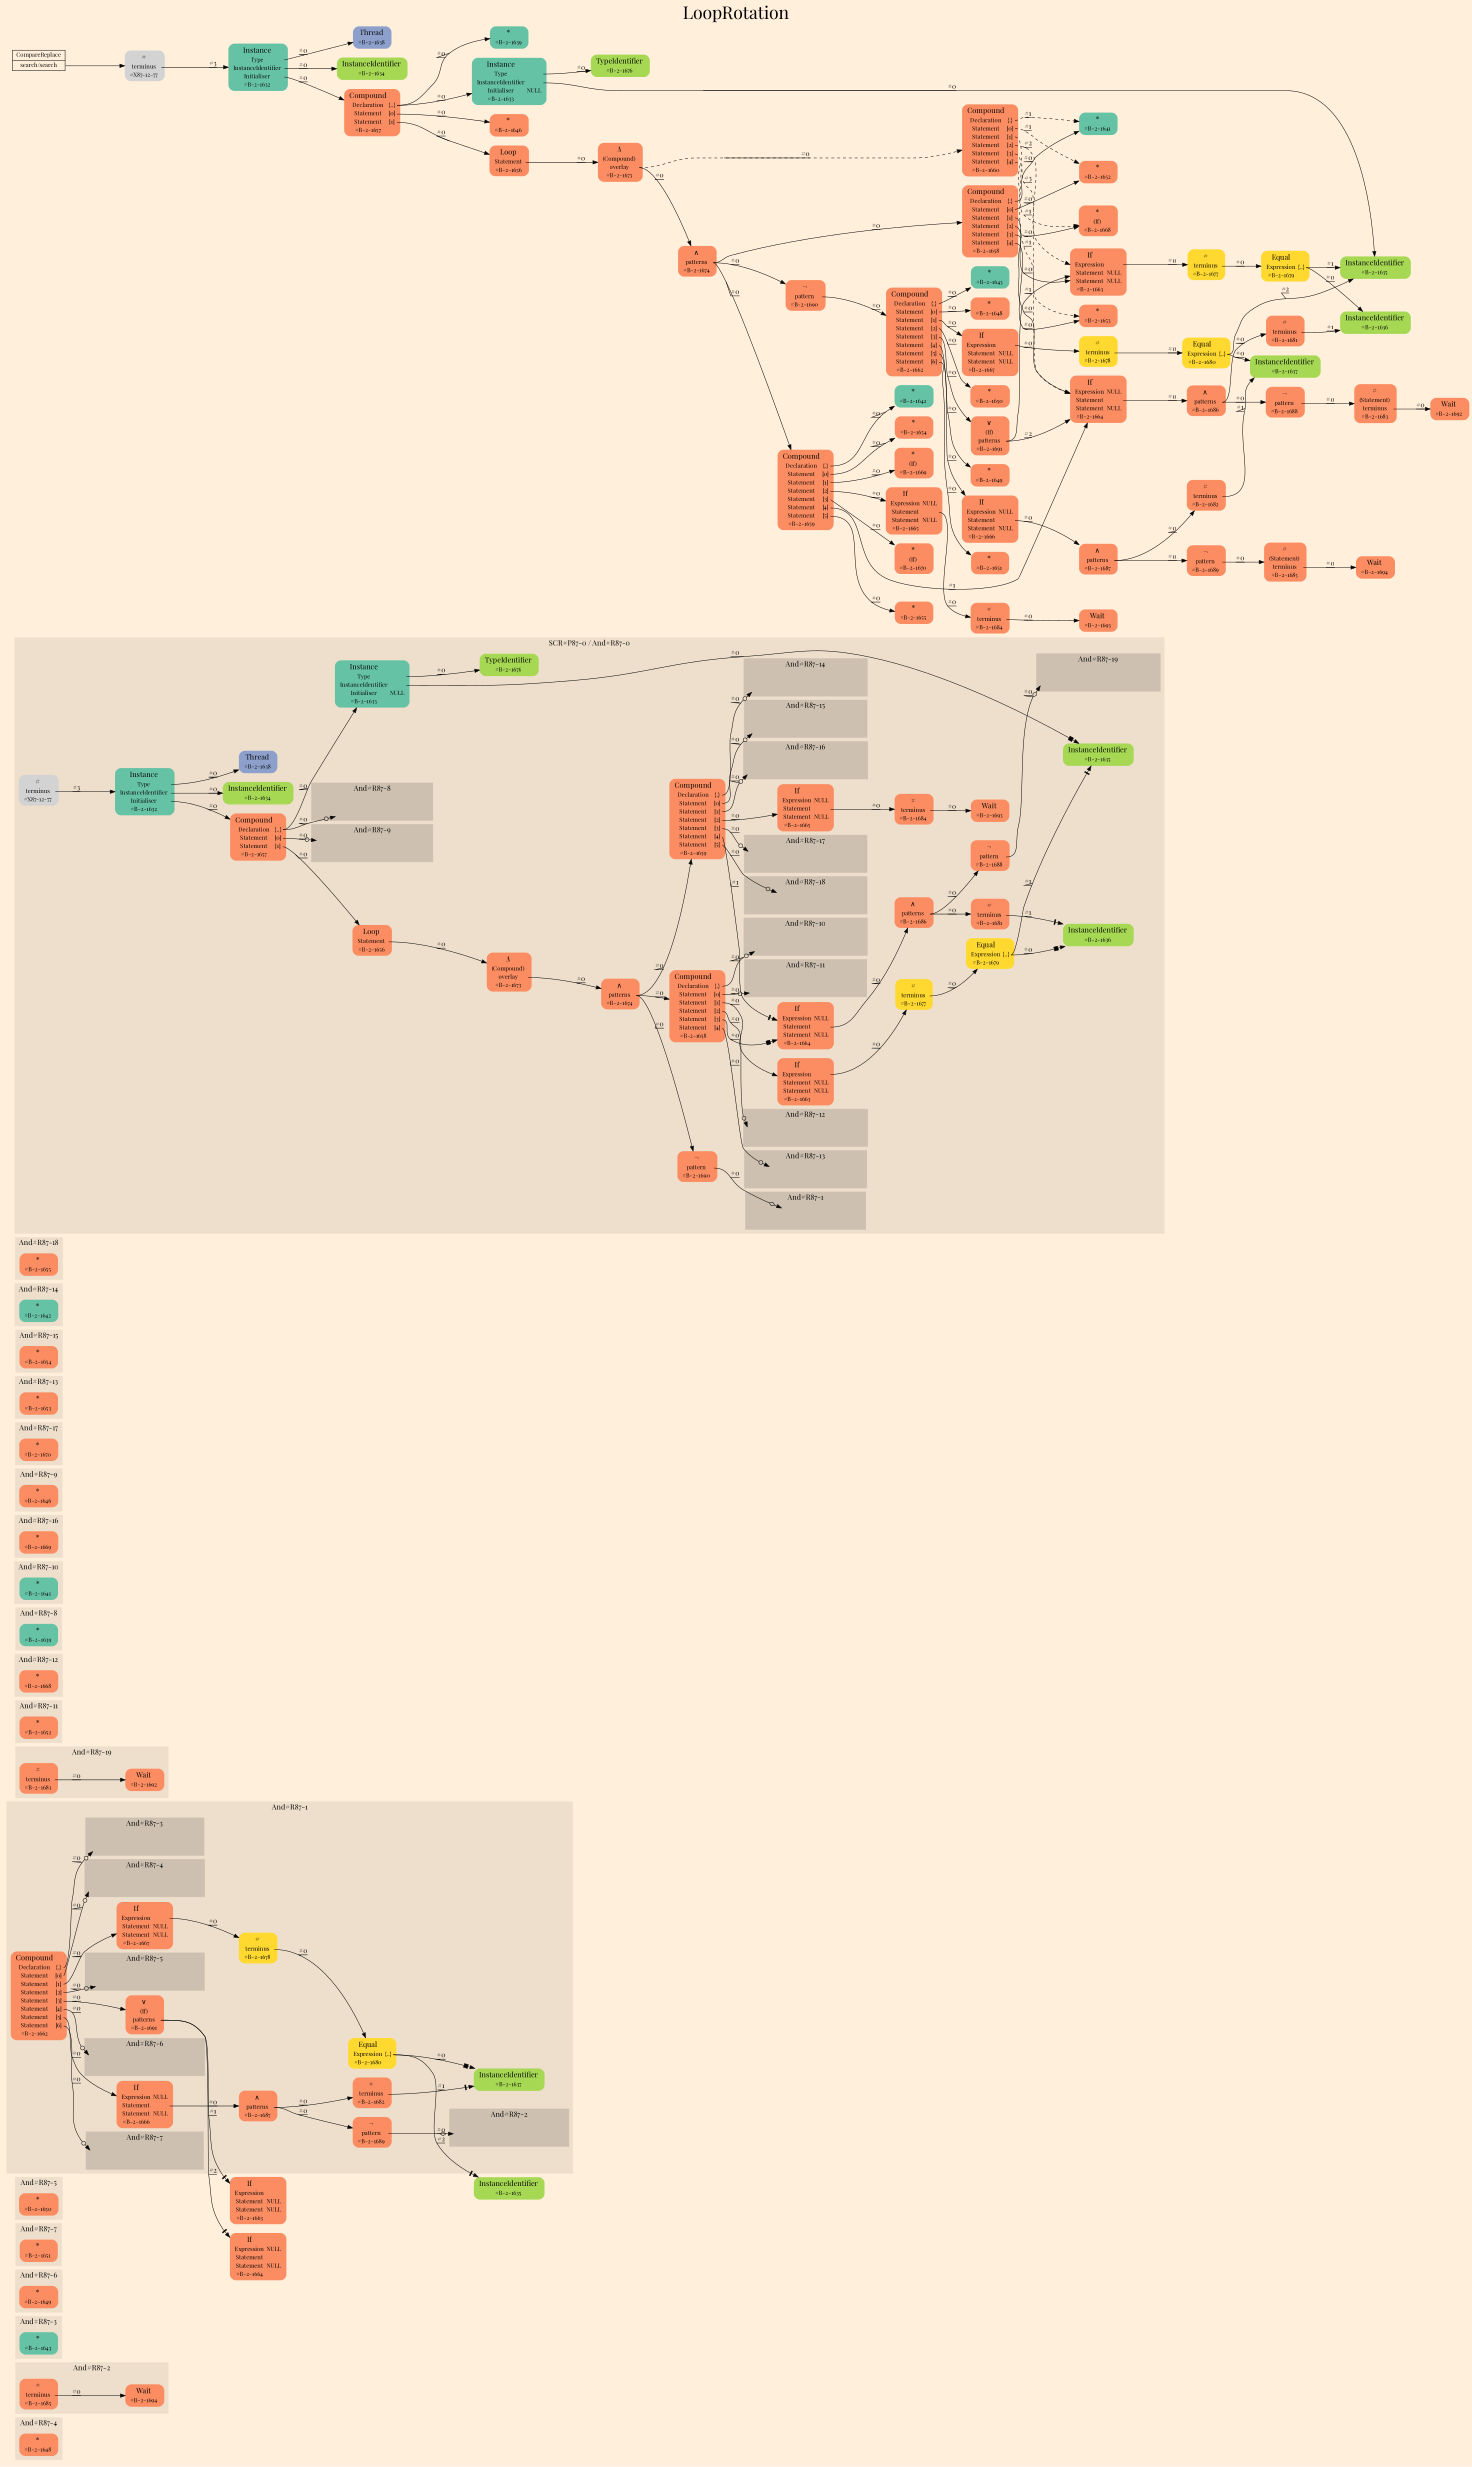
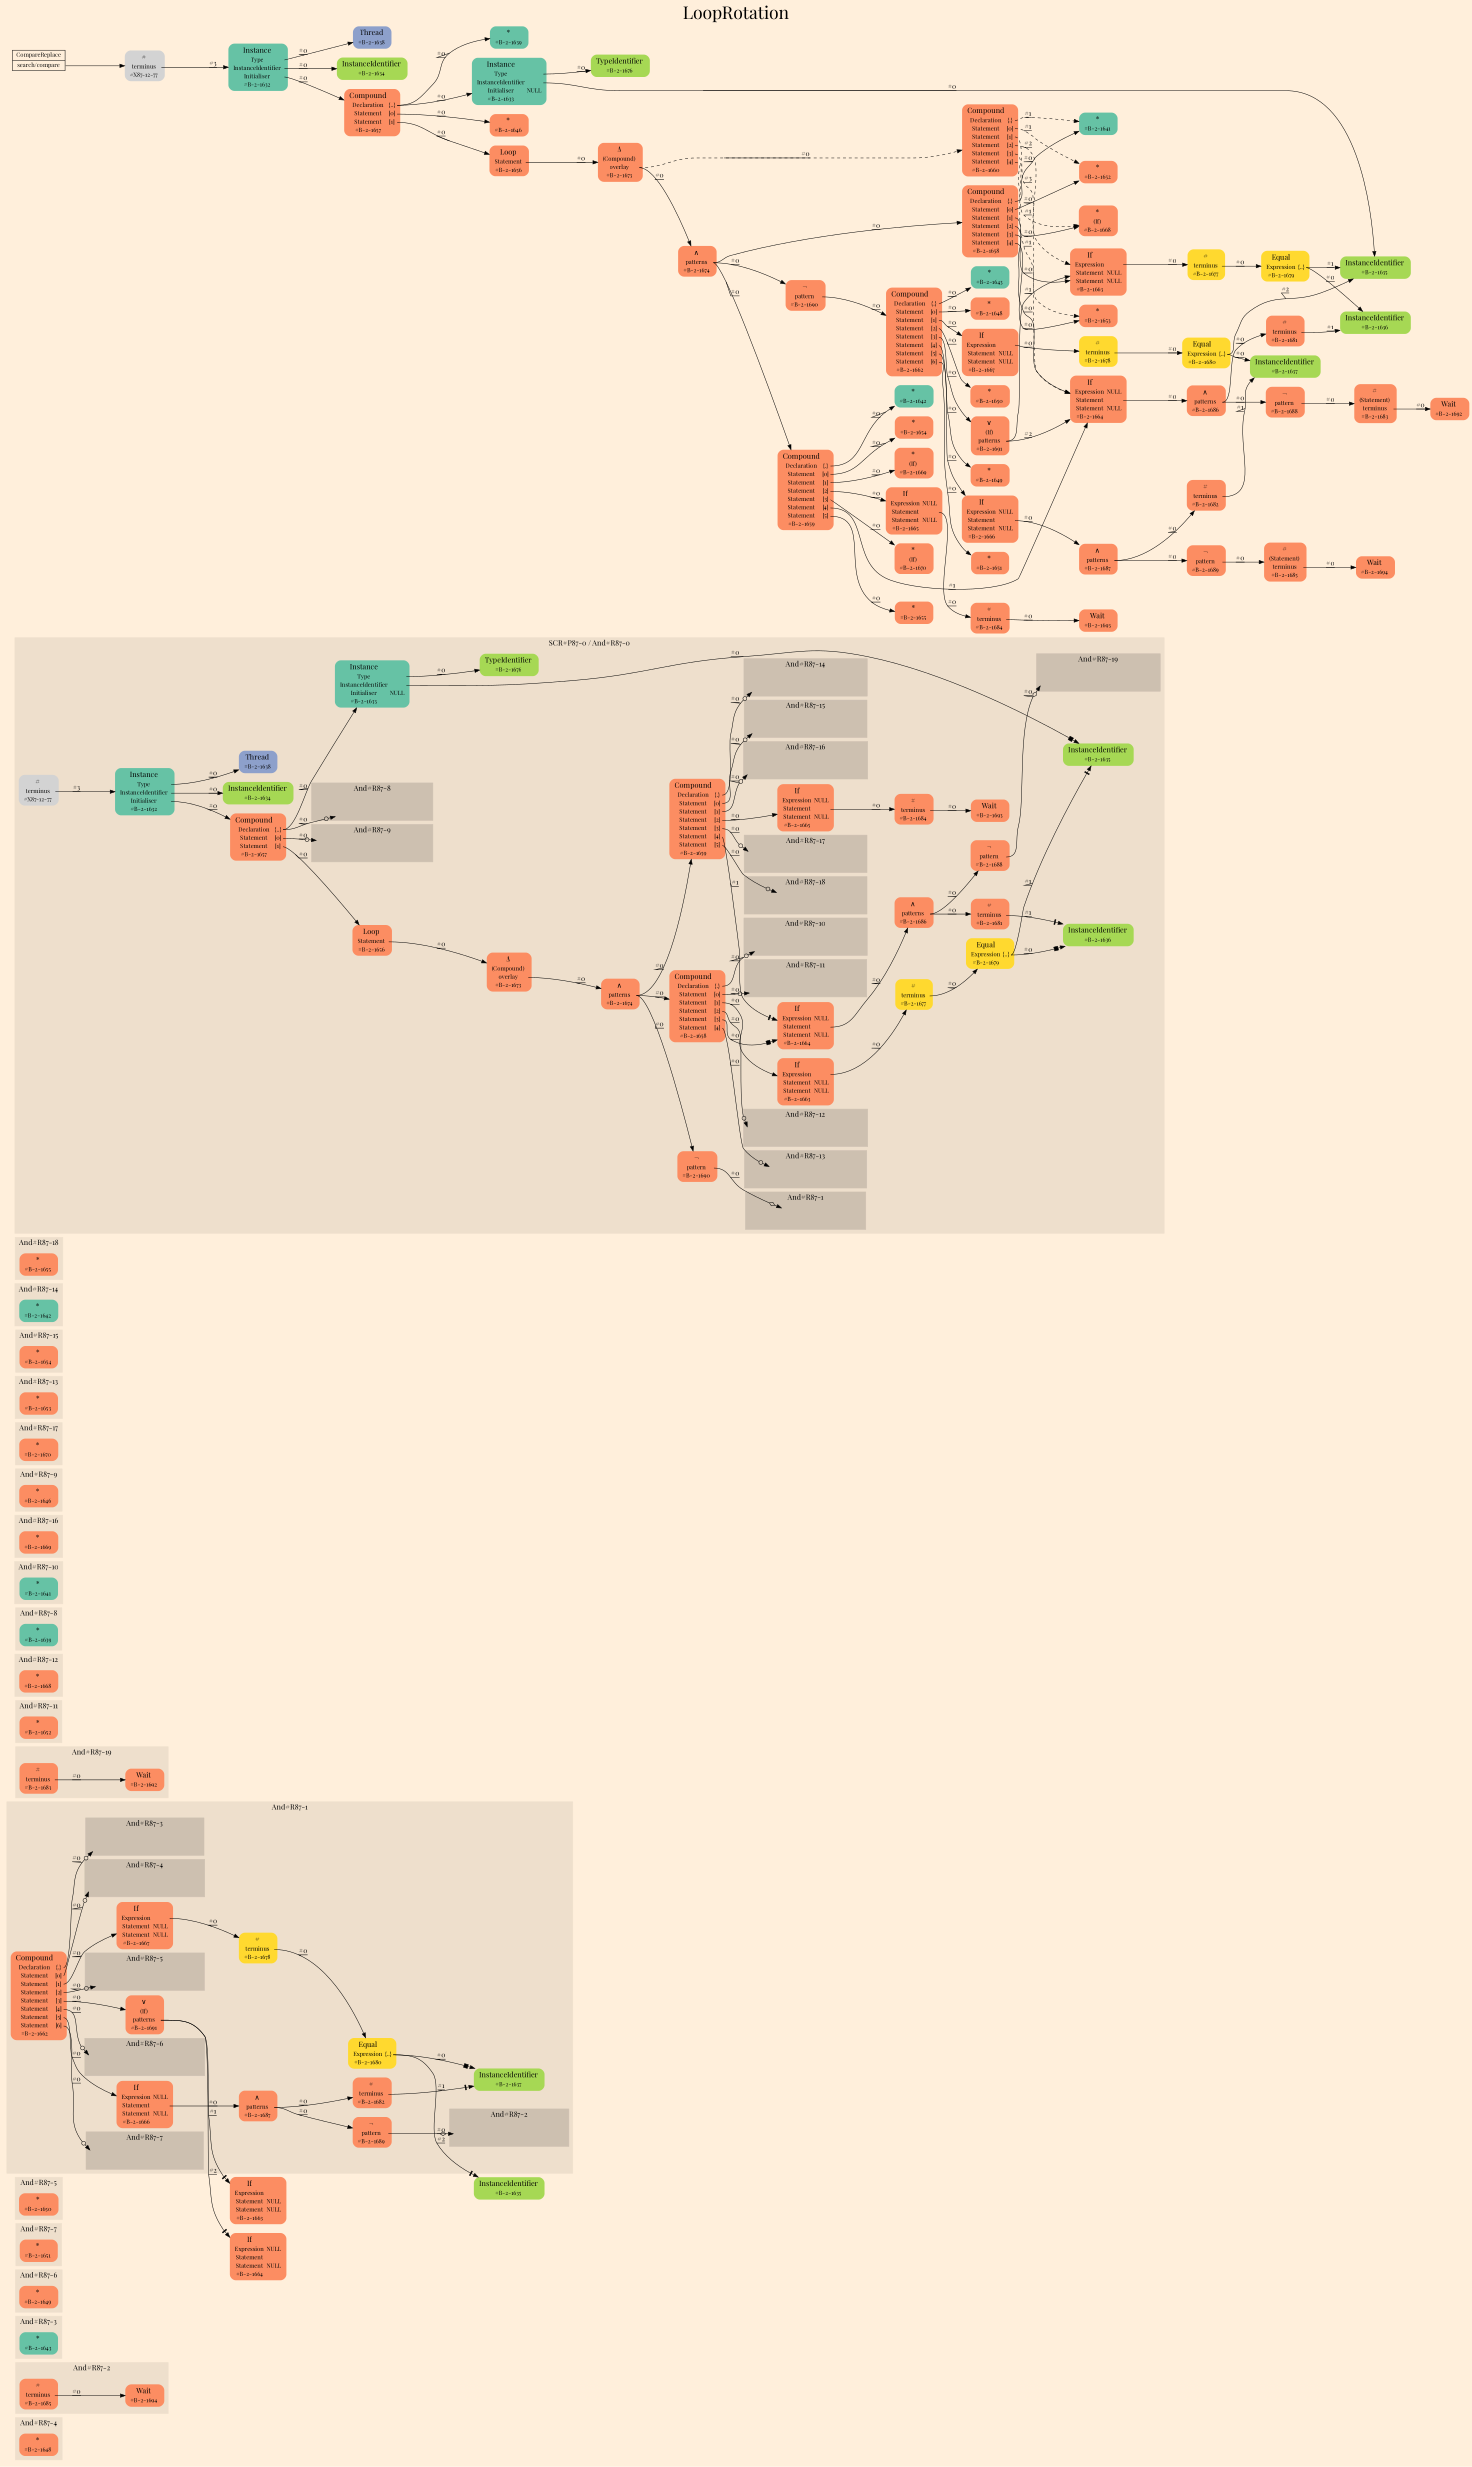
node "CompareReplace": text "search/search" -> "search/compare"
